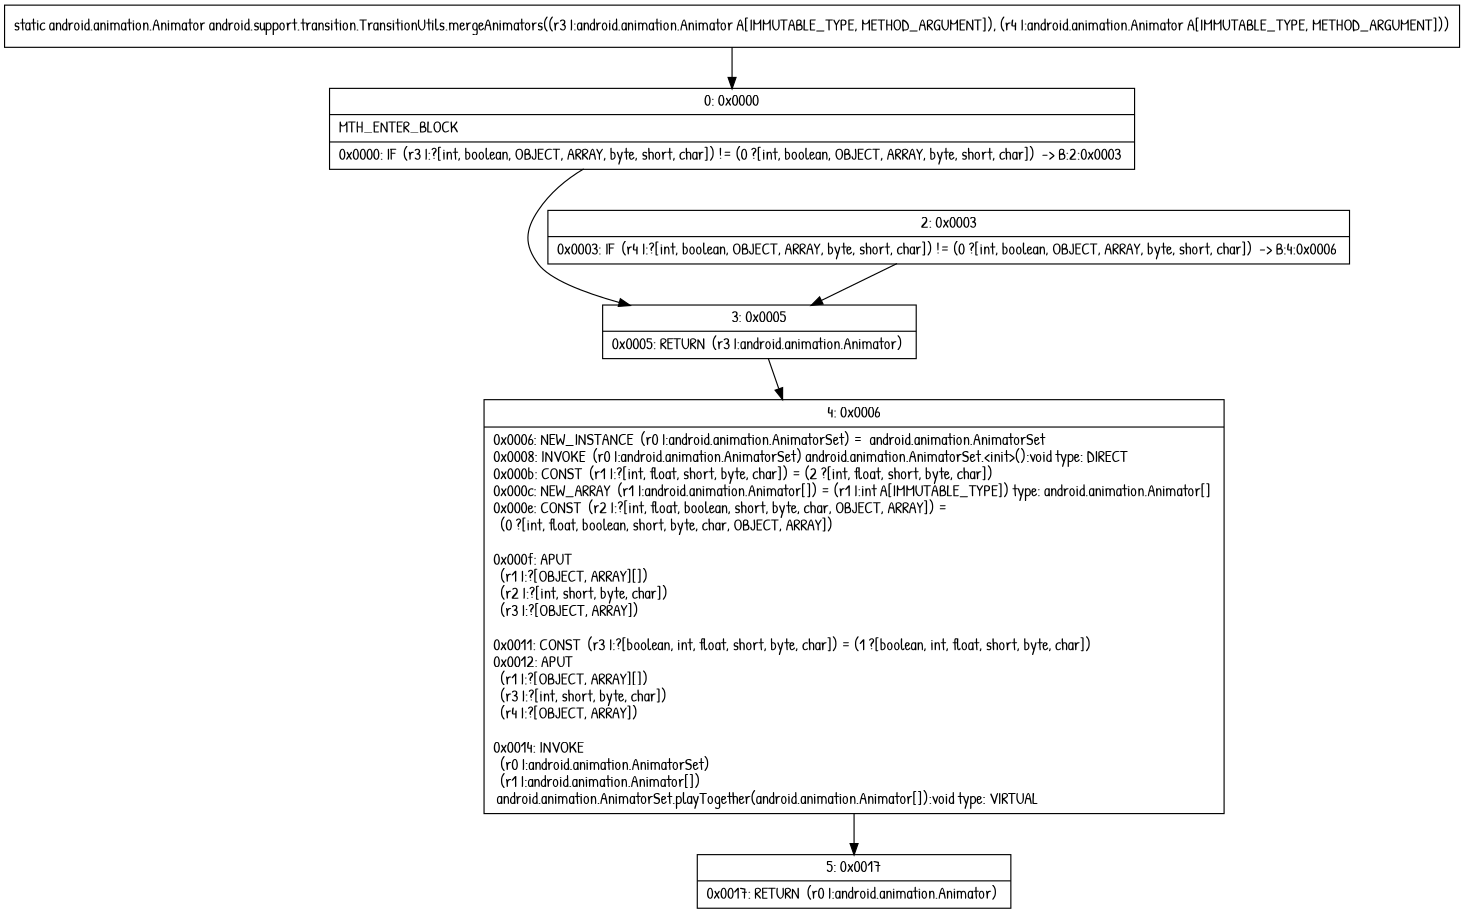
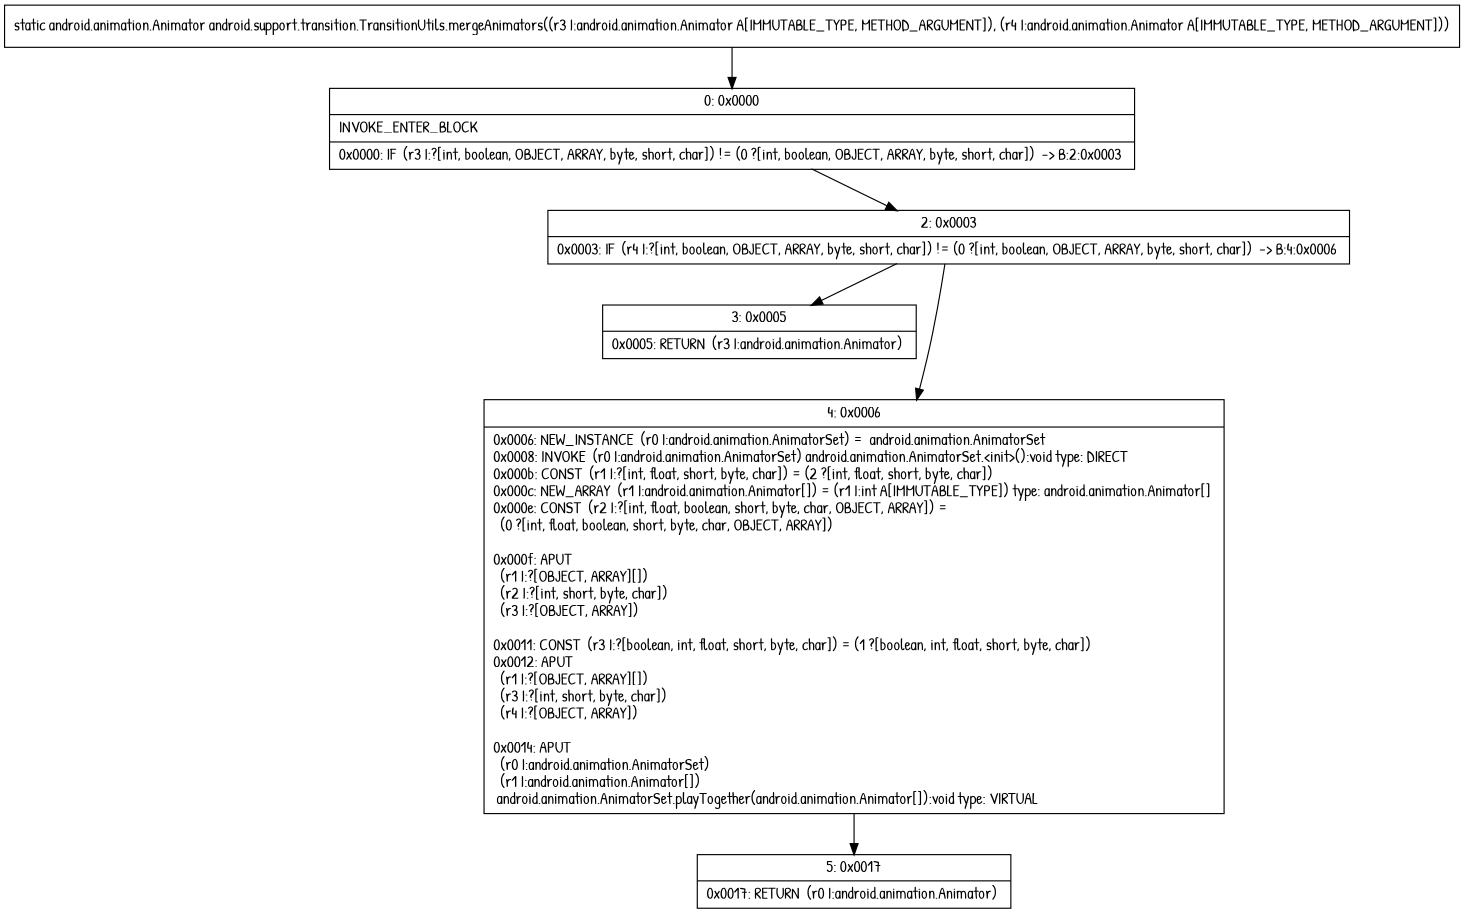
node "0: 0x0000": text "MTH_ENTER_BLOCK" -> "INVOKE_ENTER_BLOCK"
edge "0: 0x0000" -> "3: 0x0005": now "0: 0x0000" -> "2: 0x0003"
edge "3: 0x0005" -> "4: 0x0006": now "2: 0x0003" -> "4: 0x0006"
node "4: 0x0006": text "0x0014: INVOKE" -> "0x0014: APUT"
